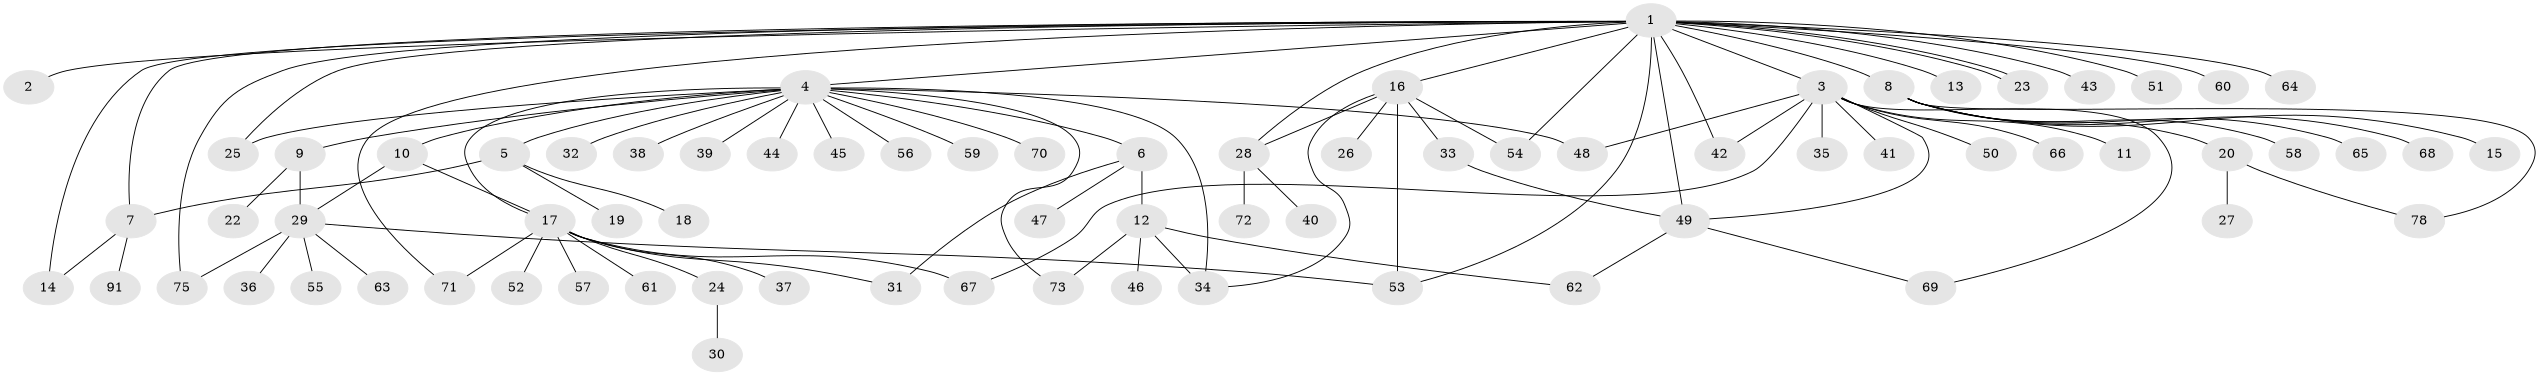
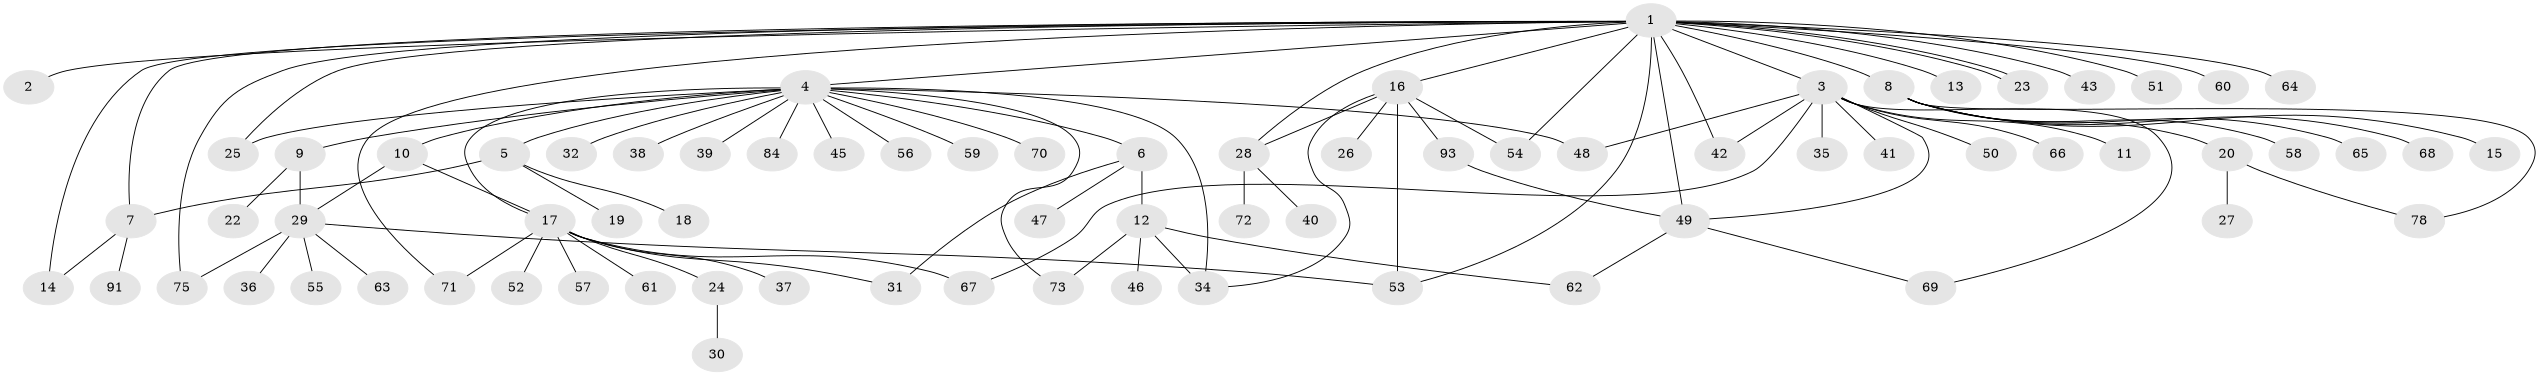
node "44": label "44" -> "84"
node "33": label "33" -> "93"
